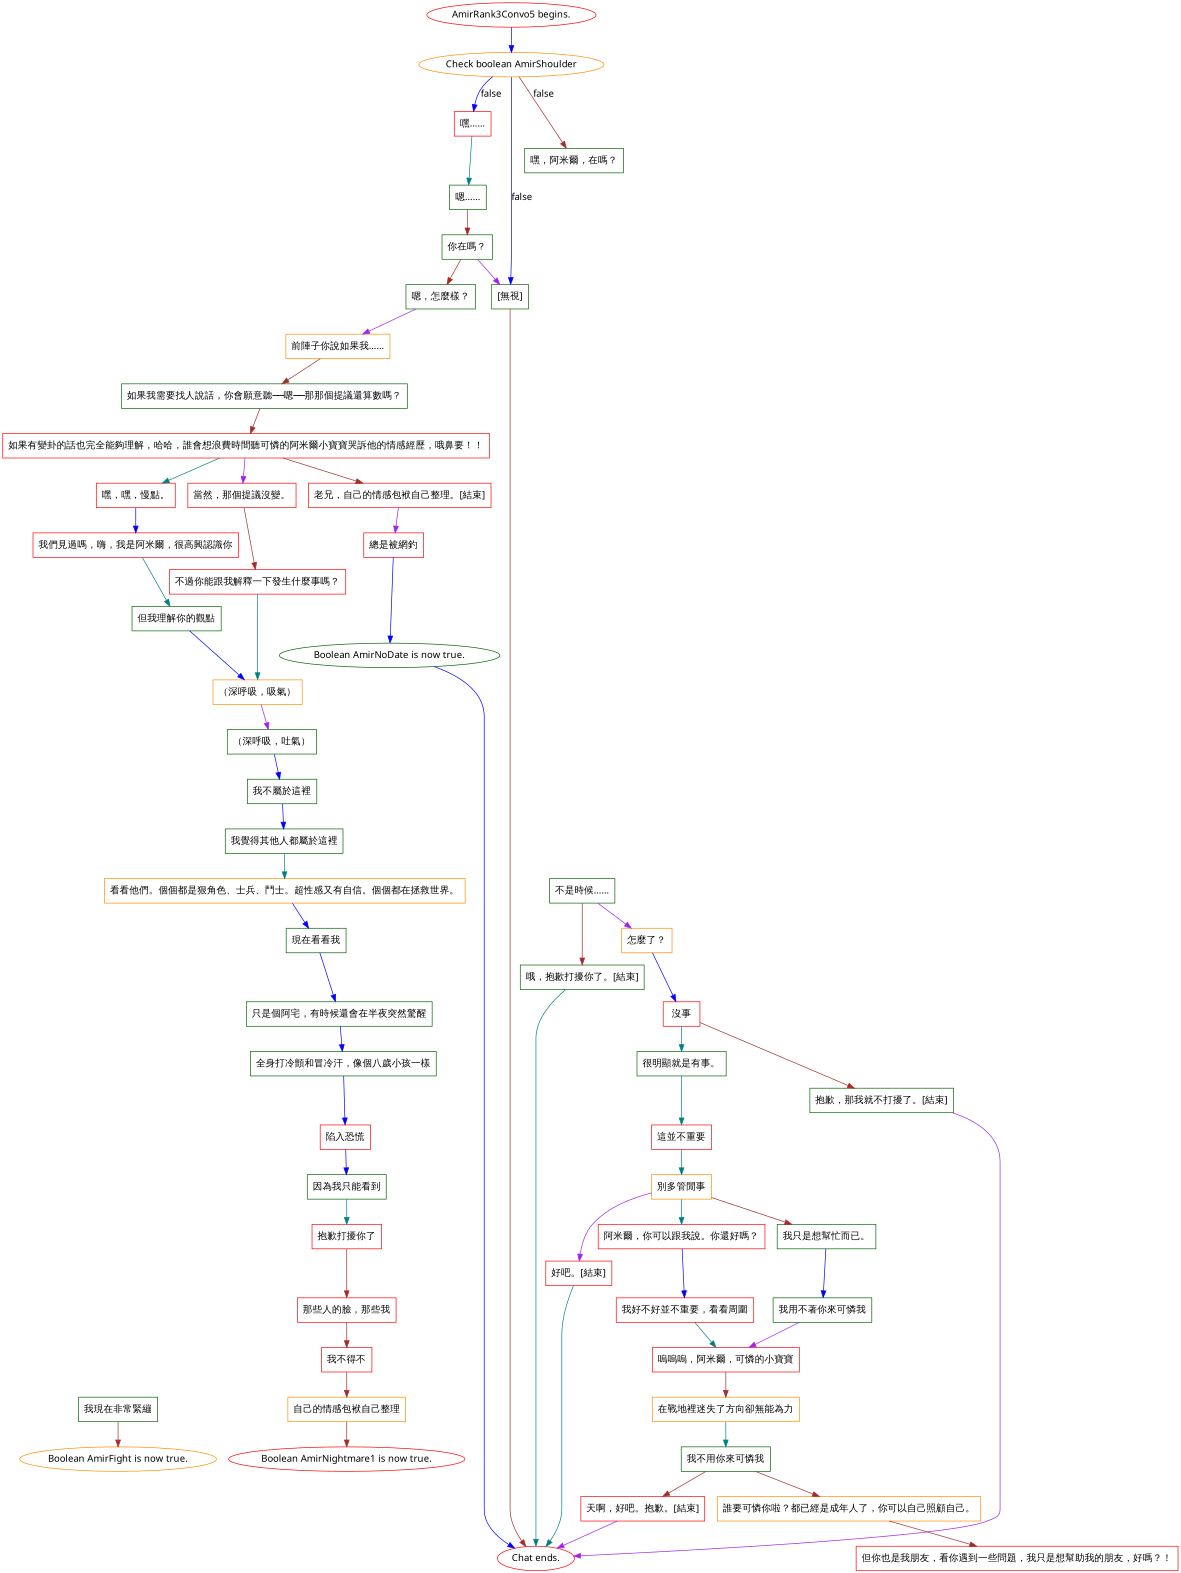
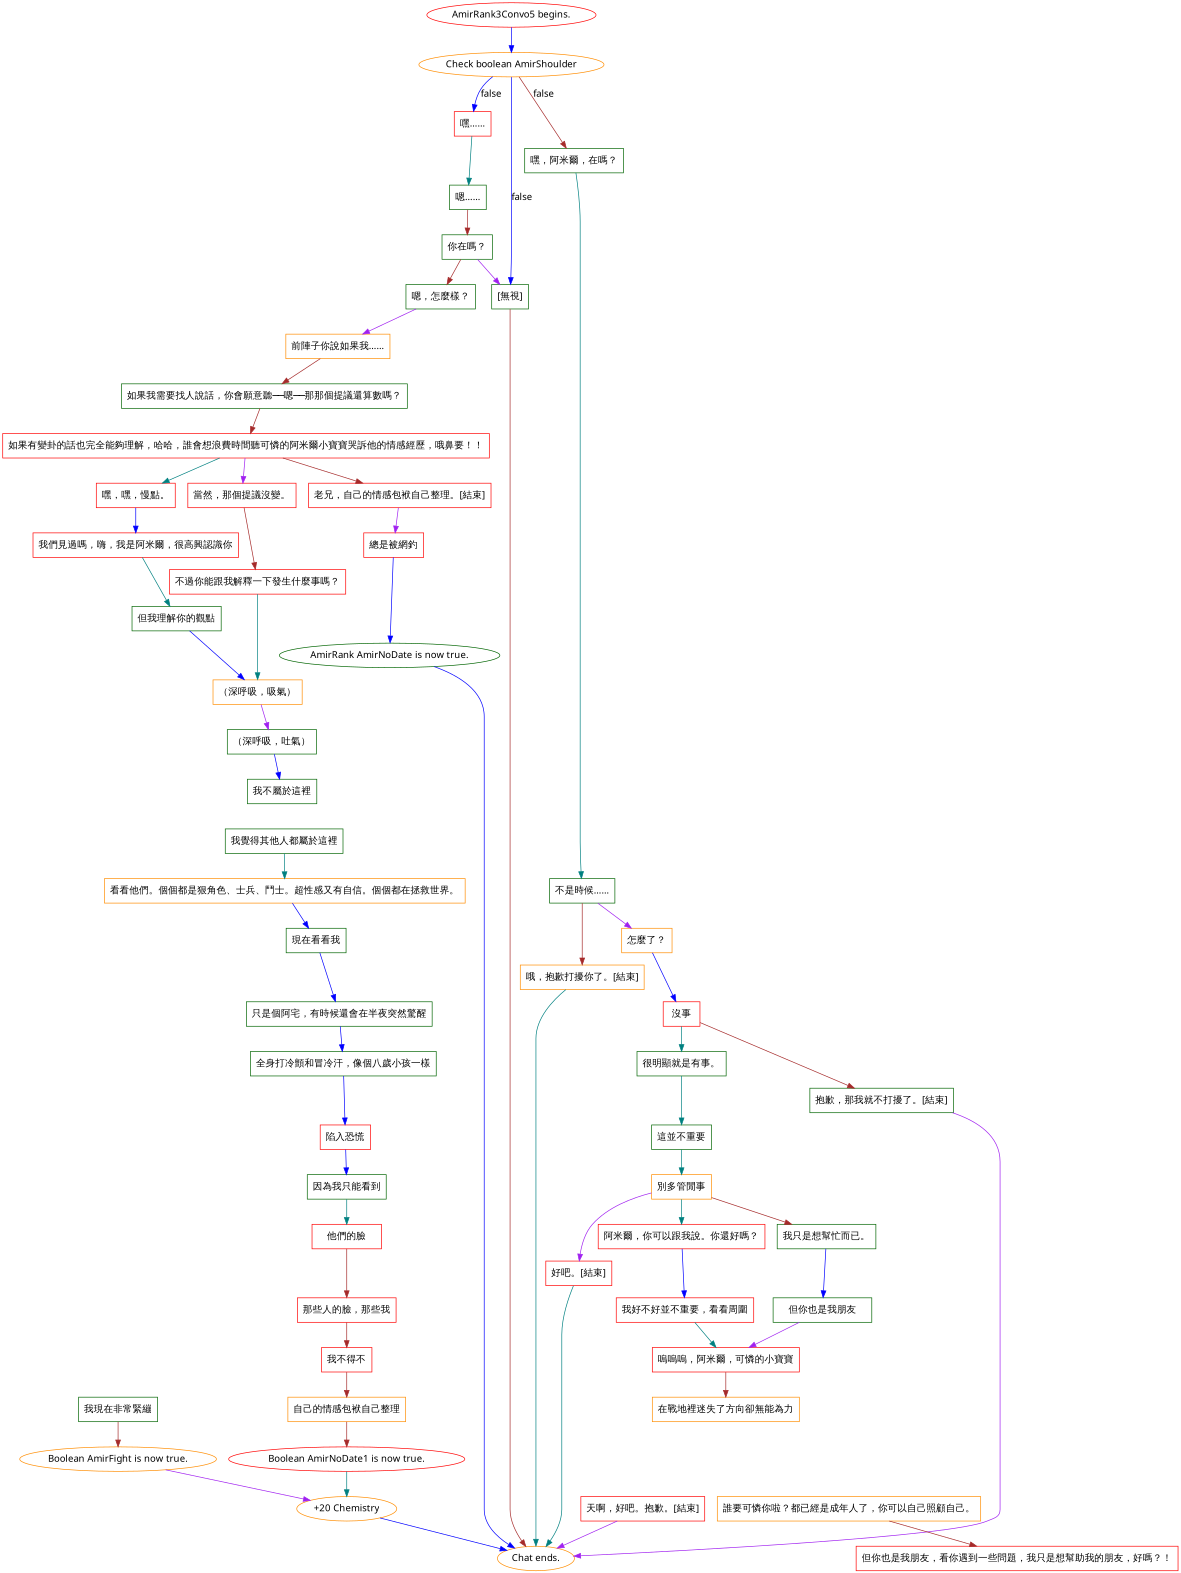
edge "嘿，阿米爾，在嗎？" -> "不是時候……": added
node "Boolean AmirNoDate is now true.": label "Boolean AmirNoDate is now true." -> "AmirRank AmirNoDate is now true."
edge "我不屬於這裡" -> "我覺得其他人都屬於這裡": removed
node "哦，抱歉打擾你了。[結束]": color darkgreen -> darkorange
node "這並不重要": color red -> darkgreen
node "抱歉打擾你了": label "抱歉打擾你了" -> "他們的臉"
node "我用不著你來可憐我": label "我用不著你來可憐我" -> "但你也是我朋友"
node "Boolean AmirNightmare1 is now true.": label "Boolean AmirNightmare1 is now true." -> "Boolean AmirNoDate1 is now true."
node "我不用你來可憐我": removed
node "+20 Chemistry": added
node "Chat ends.": color red -> darkorange
